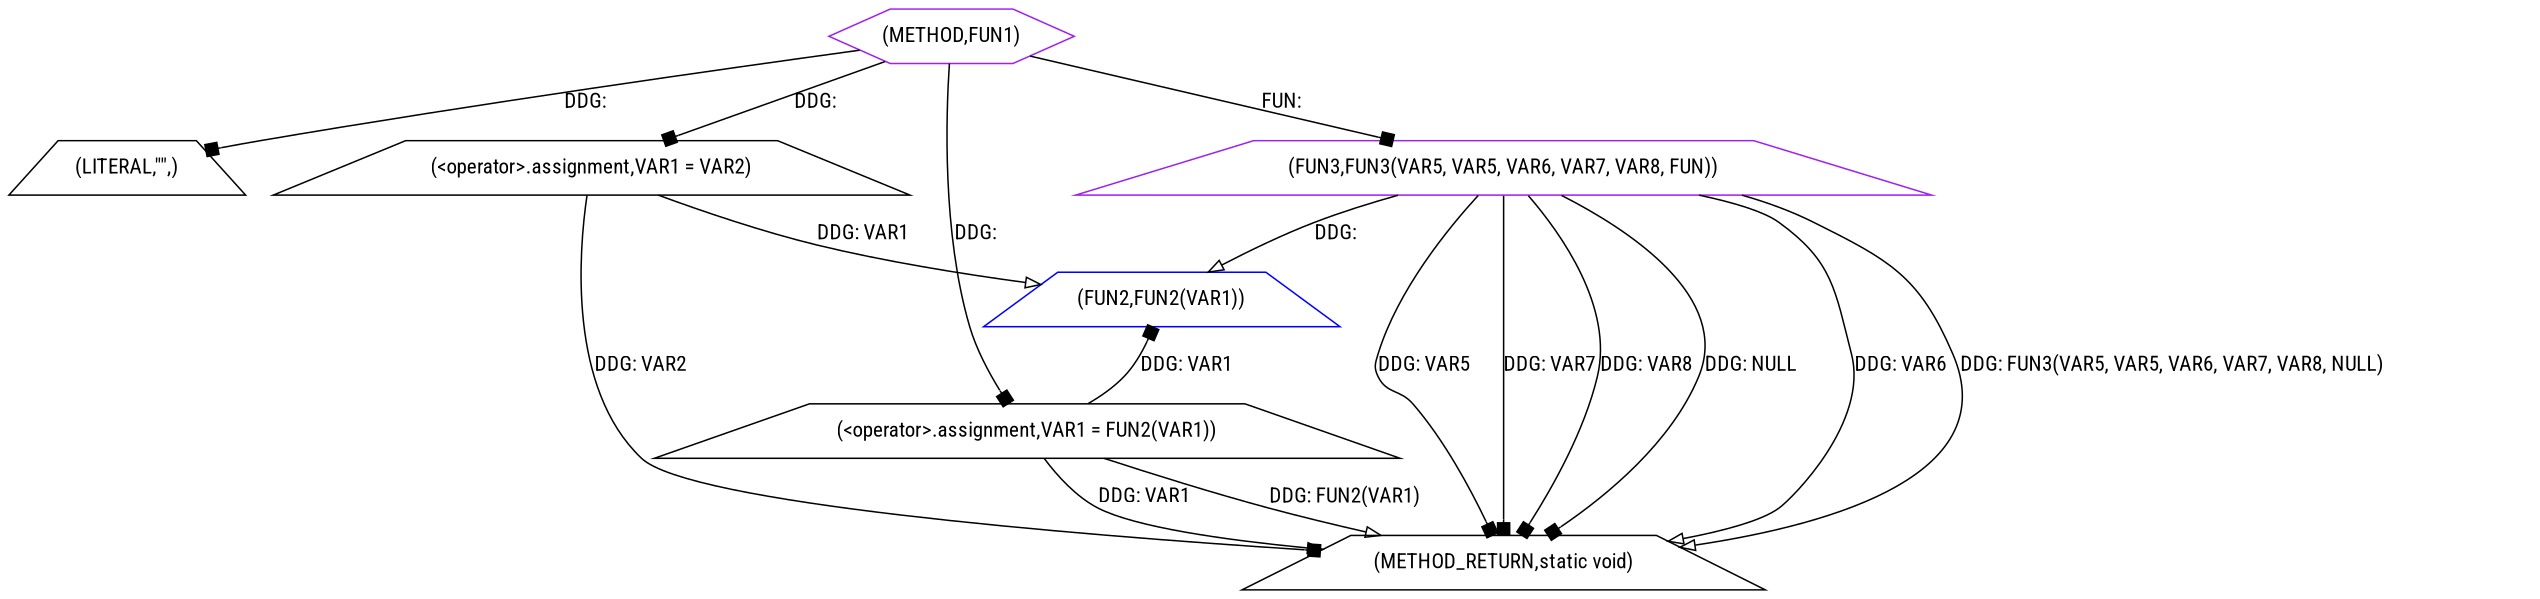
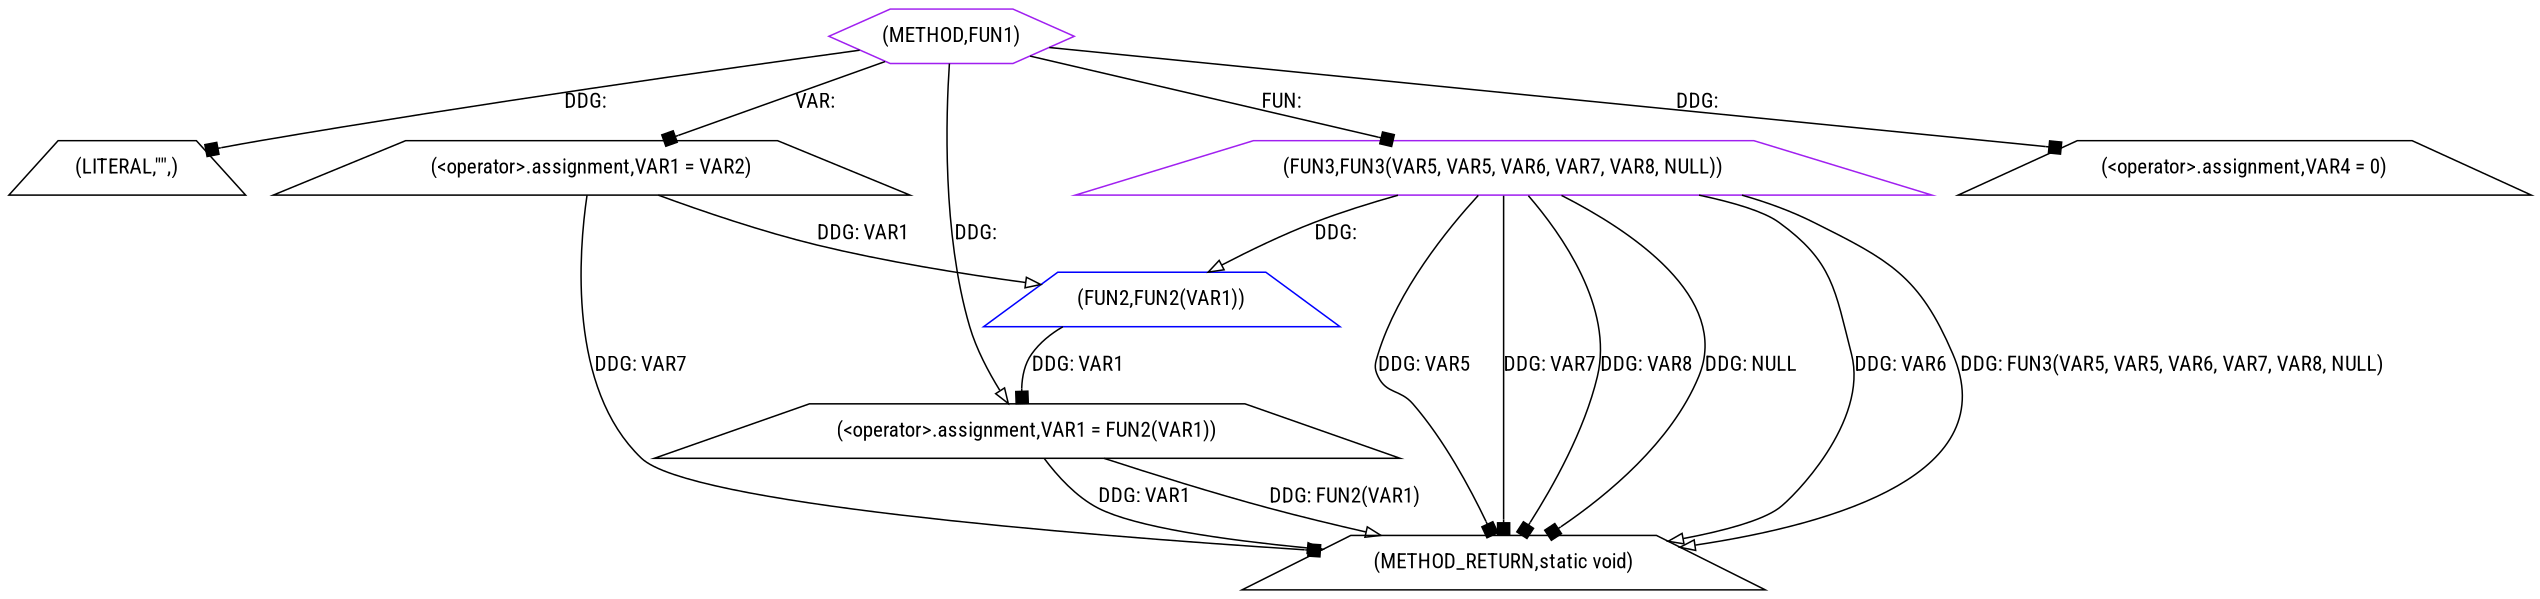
edge "(METHOD,FUN1)" -> "(<operator>.assignment,VAR1 = VAR2)": label "DDG: " -> "VAR: "
node "(FUN3,FUN3(VAR5, VAR5, VAR6, VAR7, VAR8, FUN))": label "(FUN3,FUN3(VAR5, VAR5, VAR6, VAR7, VAR8, FUN))" -> "(FUN3,FUN3(VAR5, VAR5, VAR6, VAR7, VAR8, NULL))"
node "(<operator>.assignment,VAR4 = 0)": added
edge "(METHOD,FUN1)" -> "(<operator>.assignment,VAR1 = FUN2(VAR1))": arrowhead box -> onormal
edge "(<operator>.assignment,VAR1 = VAR2)" -> "(METHOD_RETURN,static void)": label "DDG: VAR2" -> "DDG: VAR7"
edge "(<operator>.assignment,VAR1 = FUN2(VAR1))" -> "(FUN2,FUN2(VAR1))": reversed
